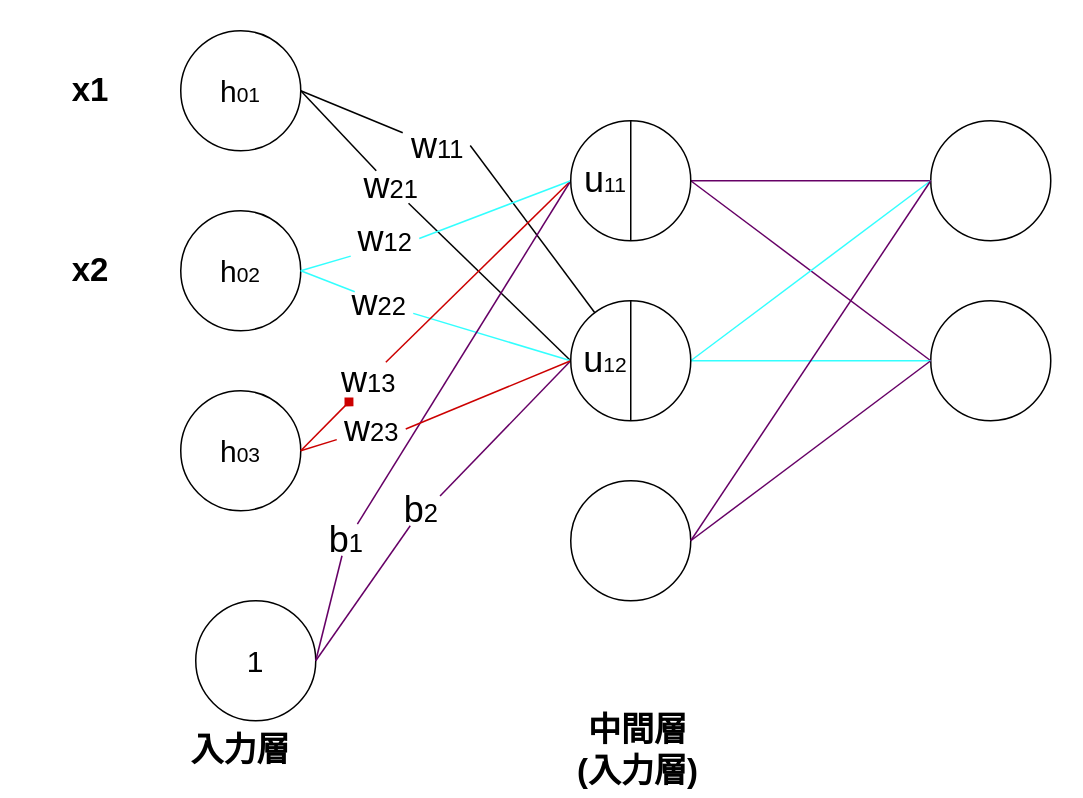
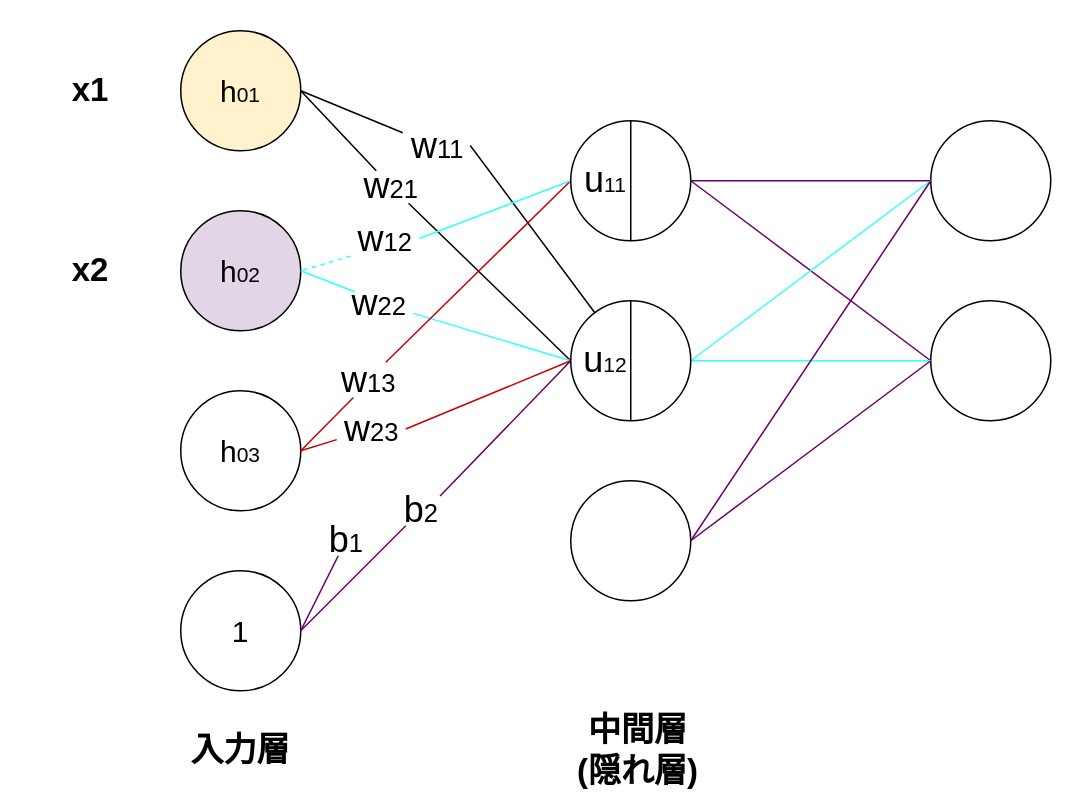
node "h01": fillcolor #ffffff -> #fff2cc
edge "w12" -- "h02": style solid -> dashed
node "h02": fillcolor #ffffff -> #e1d5e7
edge "u11" -- "b1": removed
edge "h03" -> "w13": arrowhead diamond -> none
node "1": moved (256, 661) -> (241, 631)
node "中間層(入力層)": label "中間層(入力層)" -> "中間層(隠れ層)"
